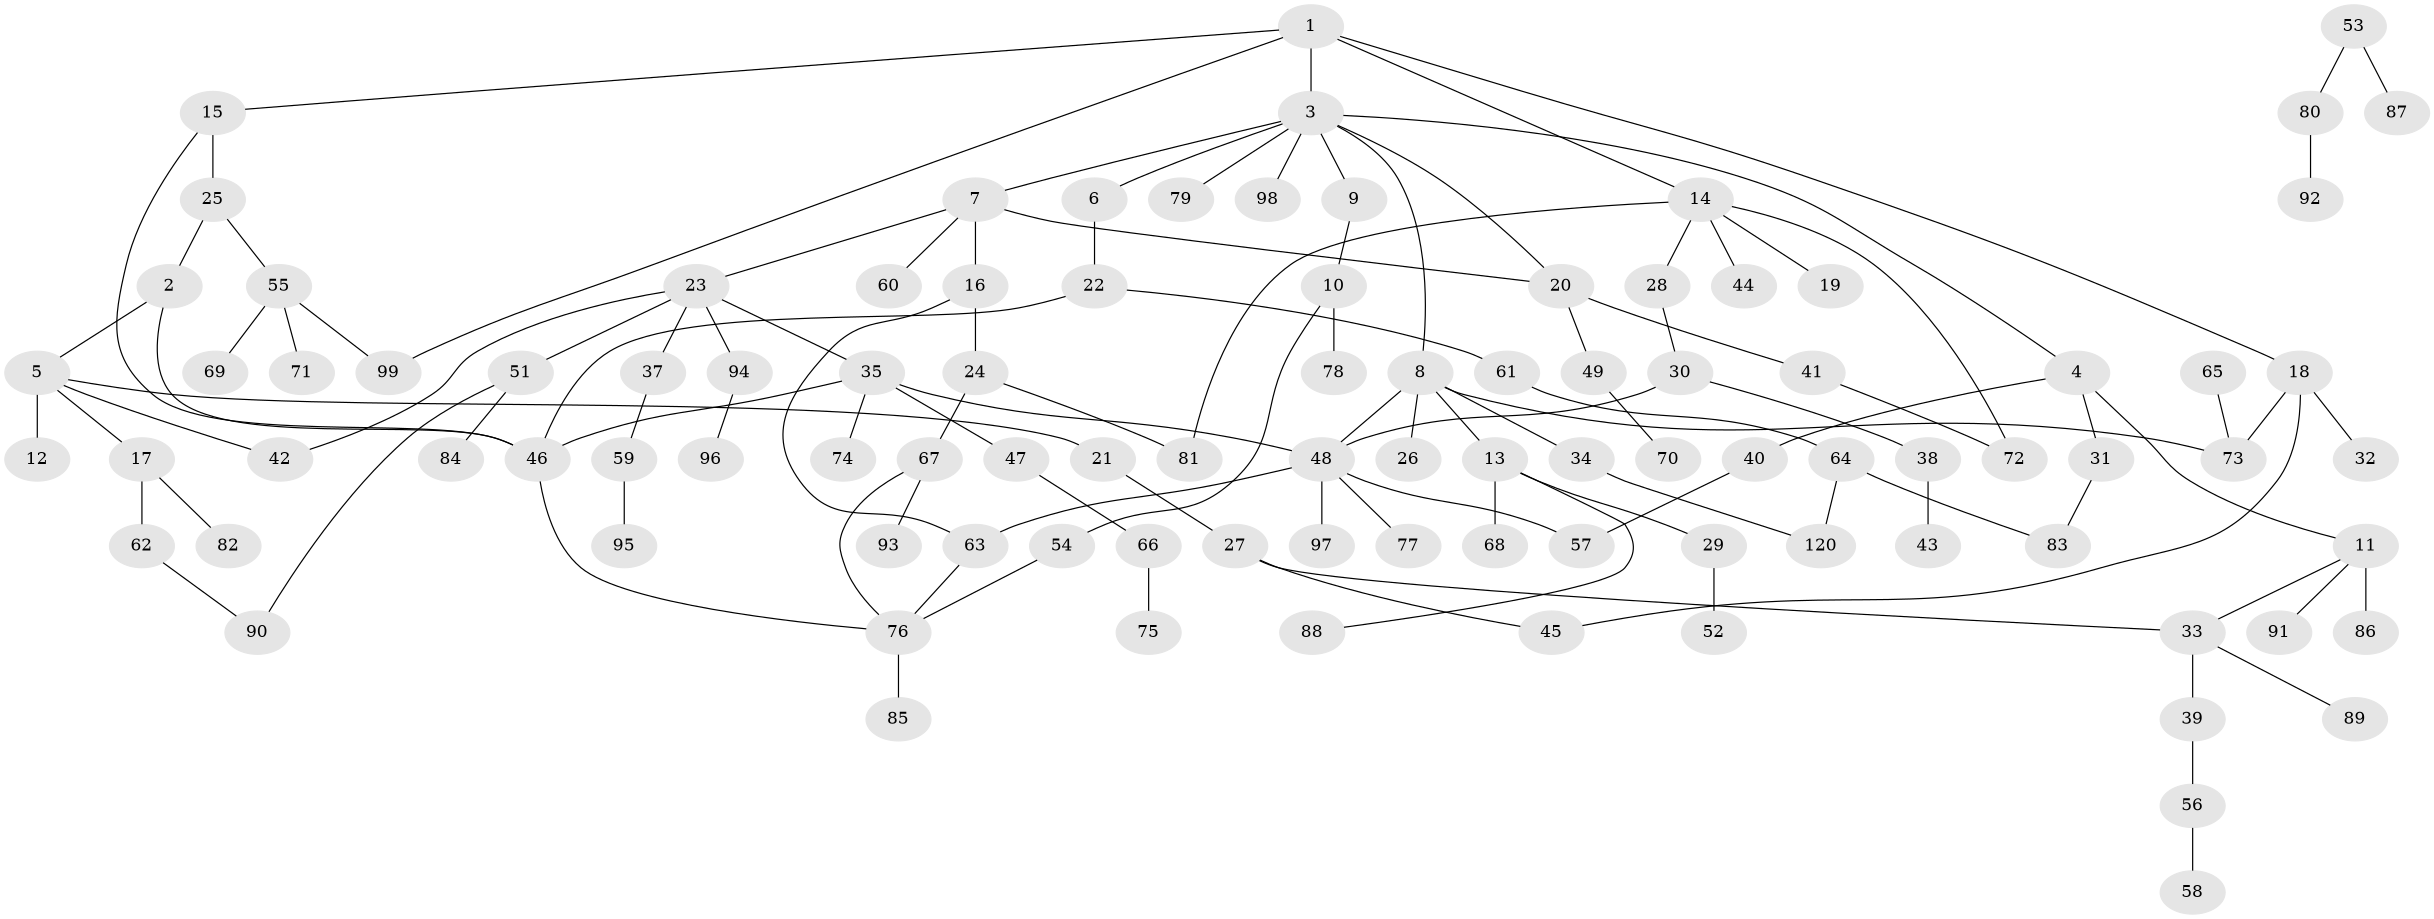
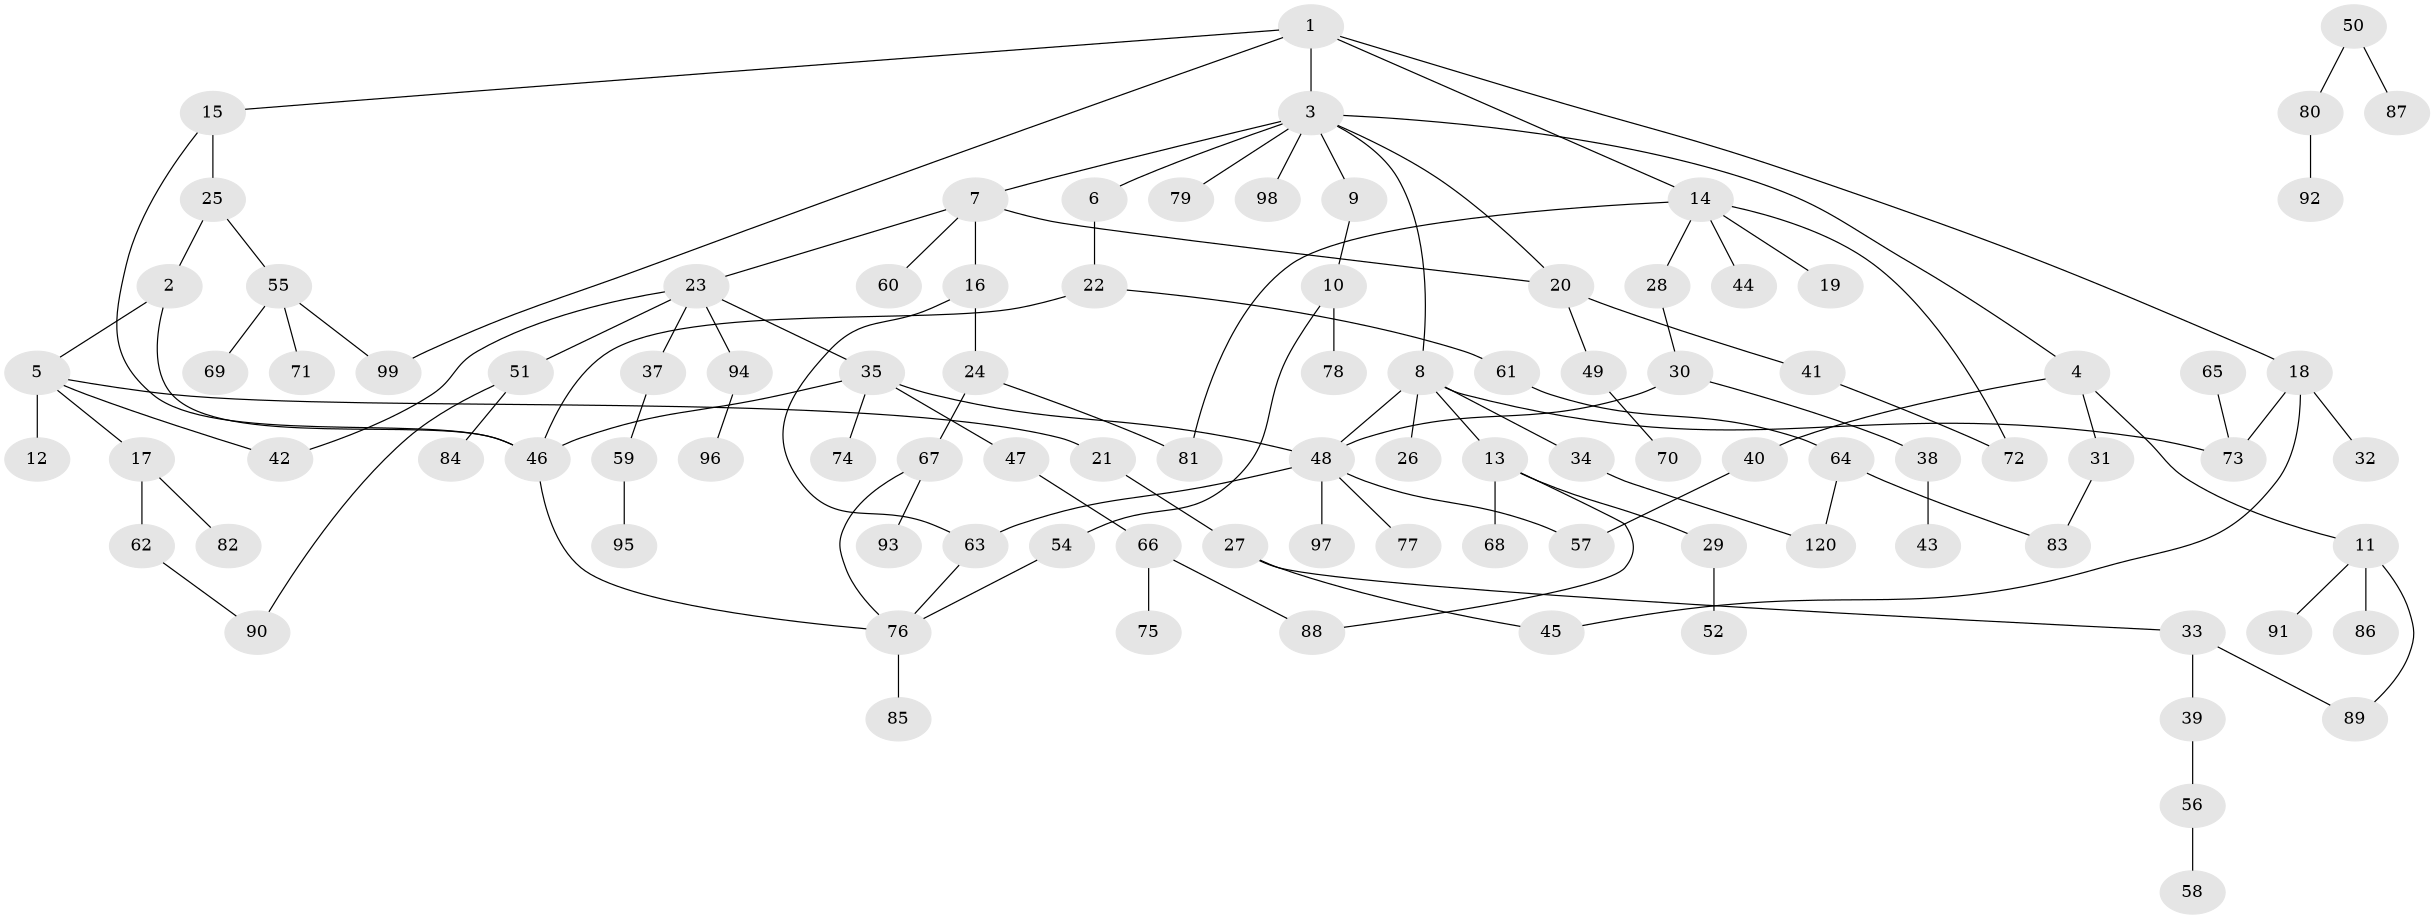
node "53": label "53" -> "50"
edge "66" -- "88": added
edge "11" -- "33": now "11" -- "89"
